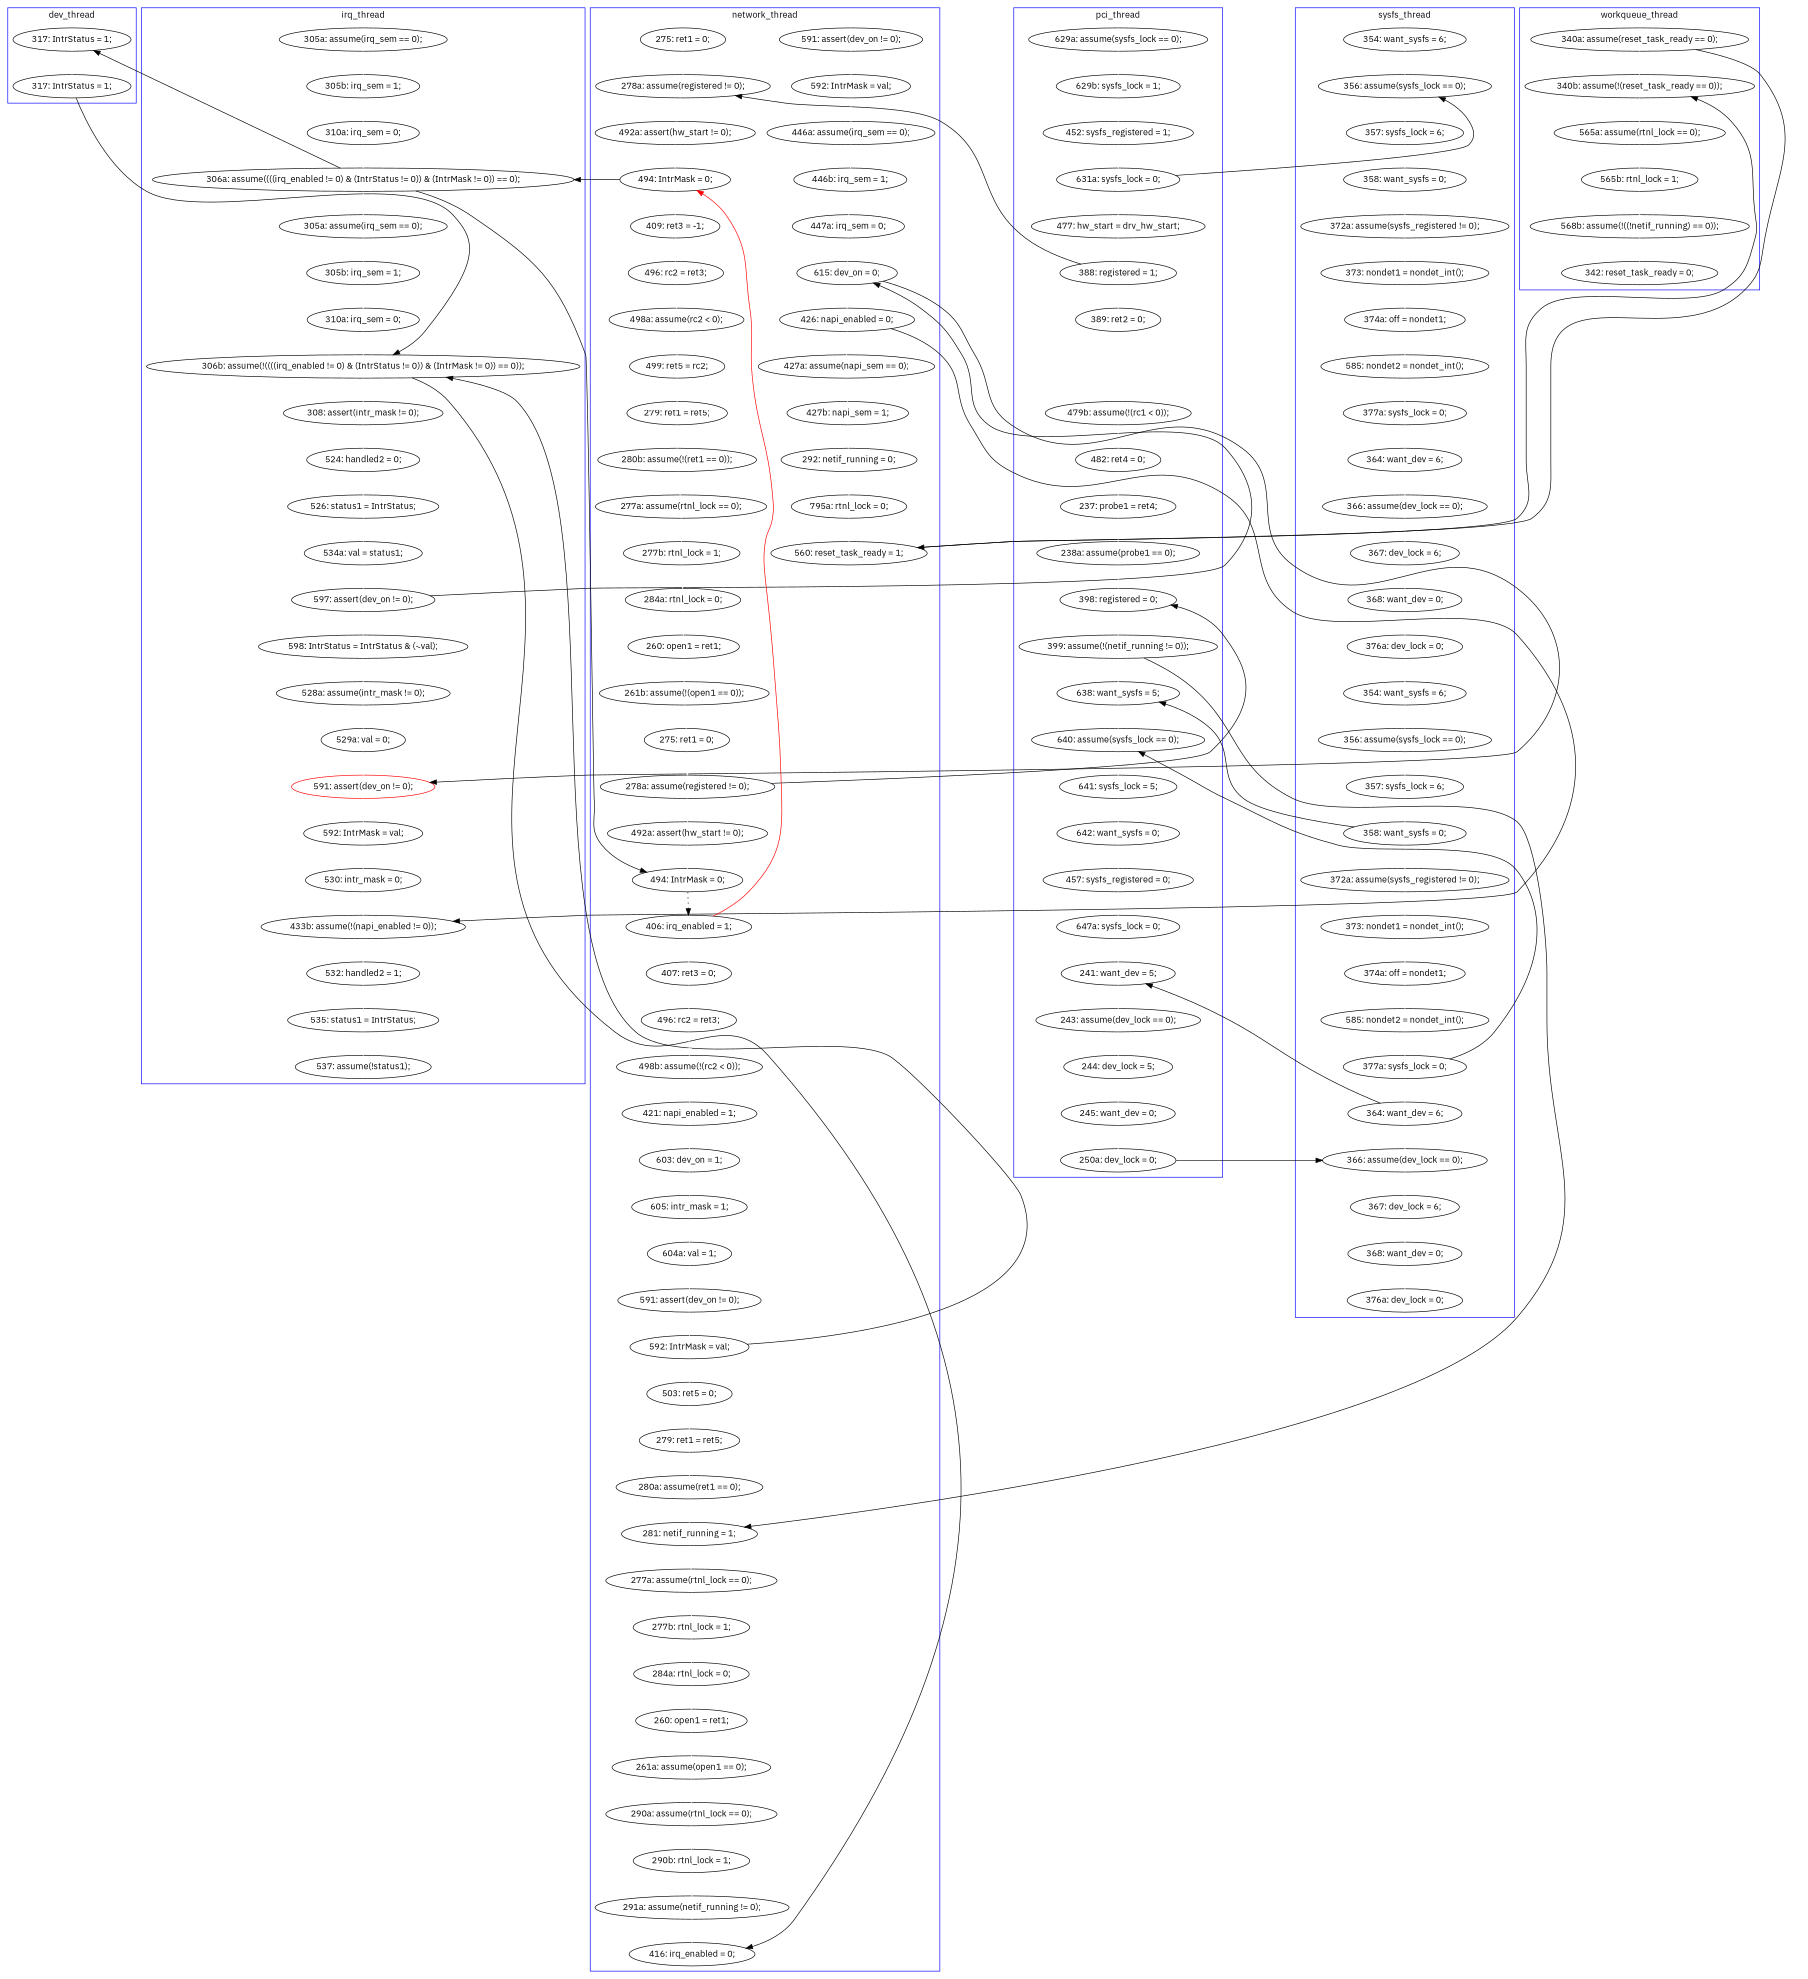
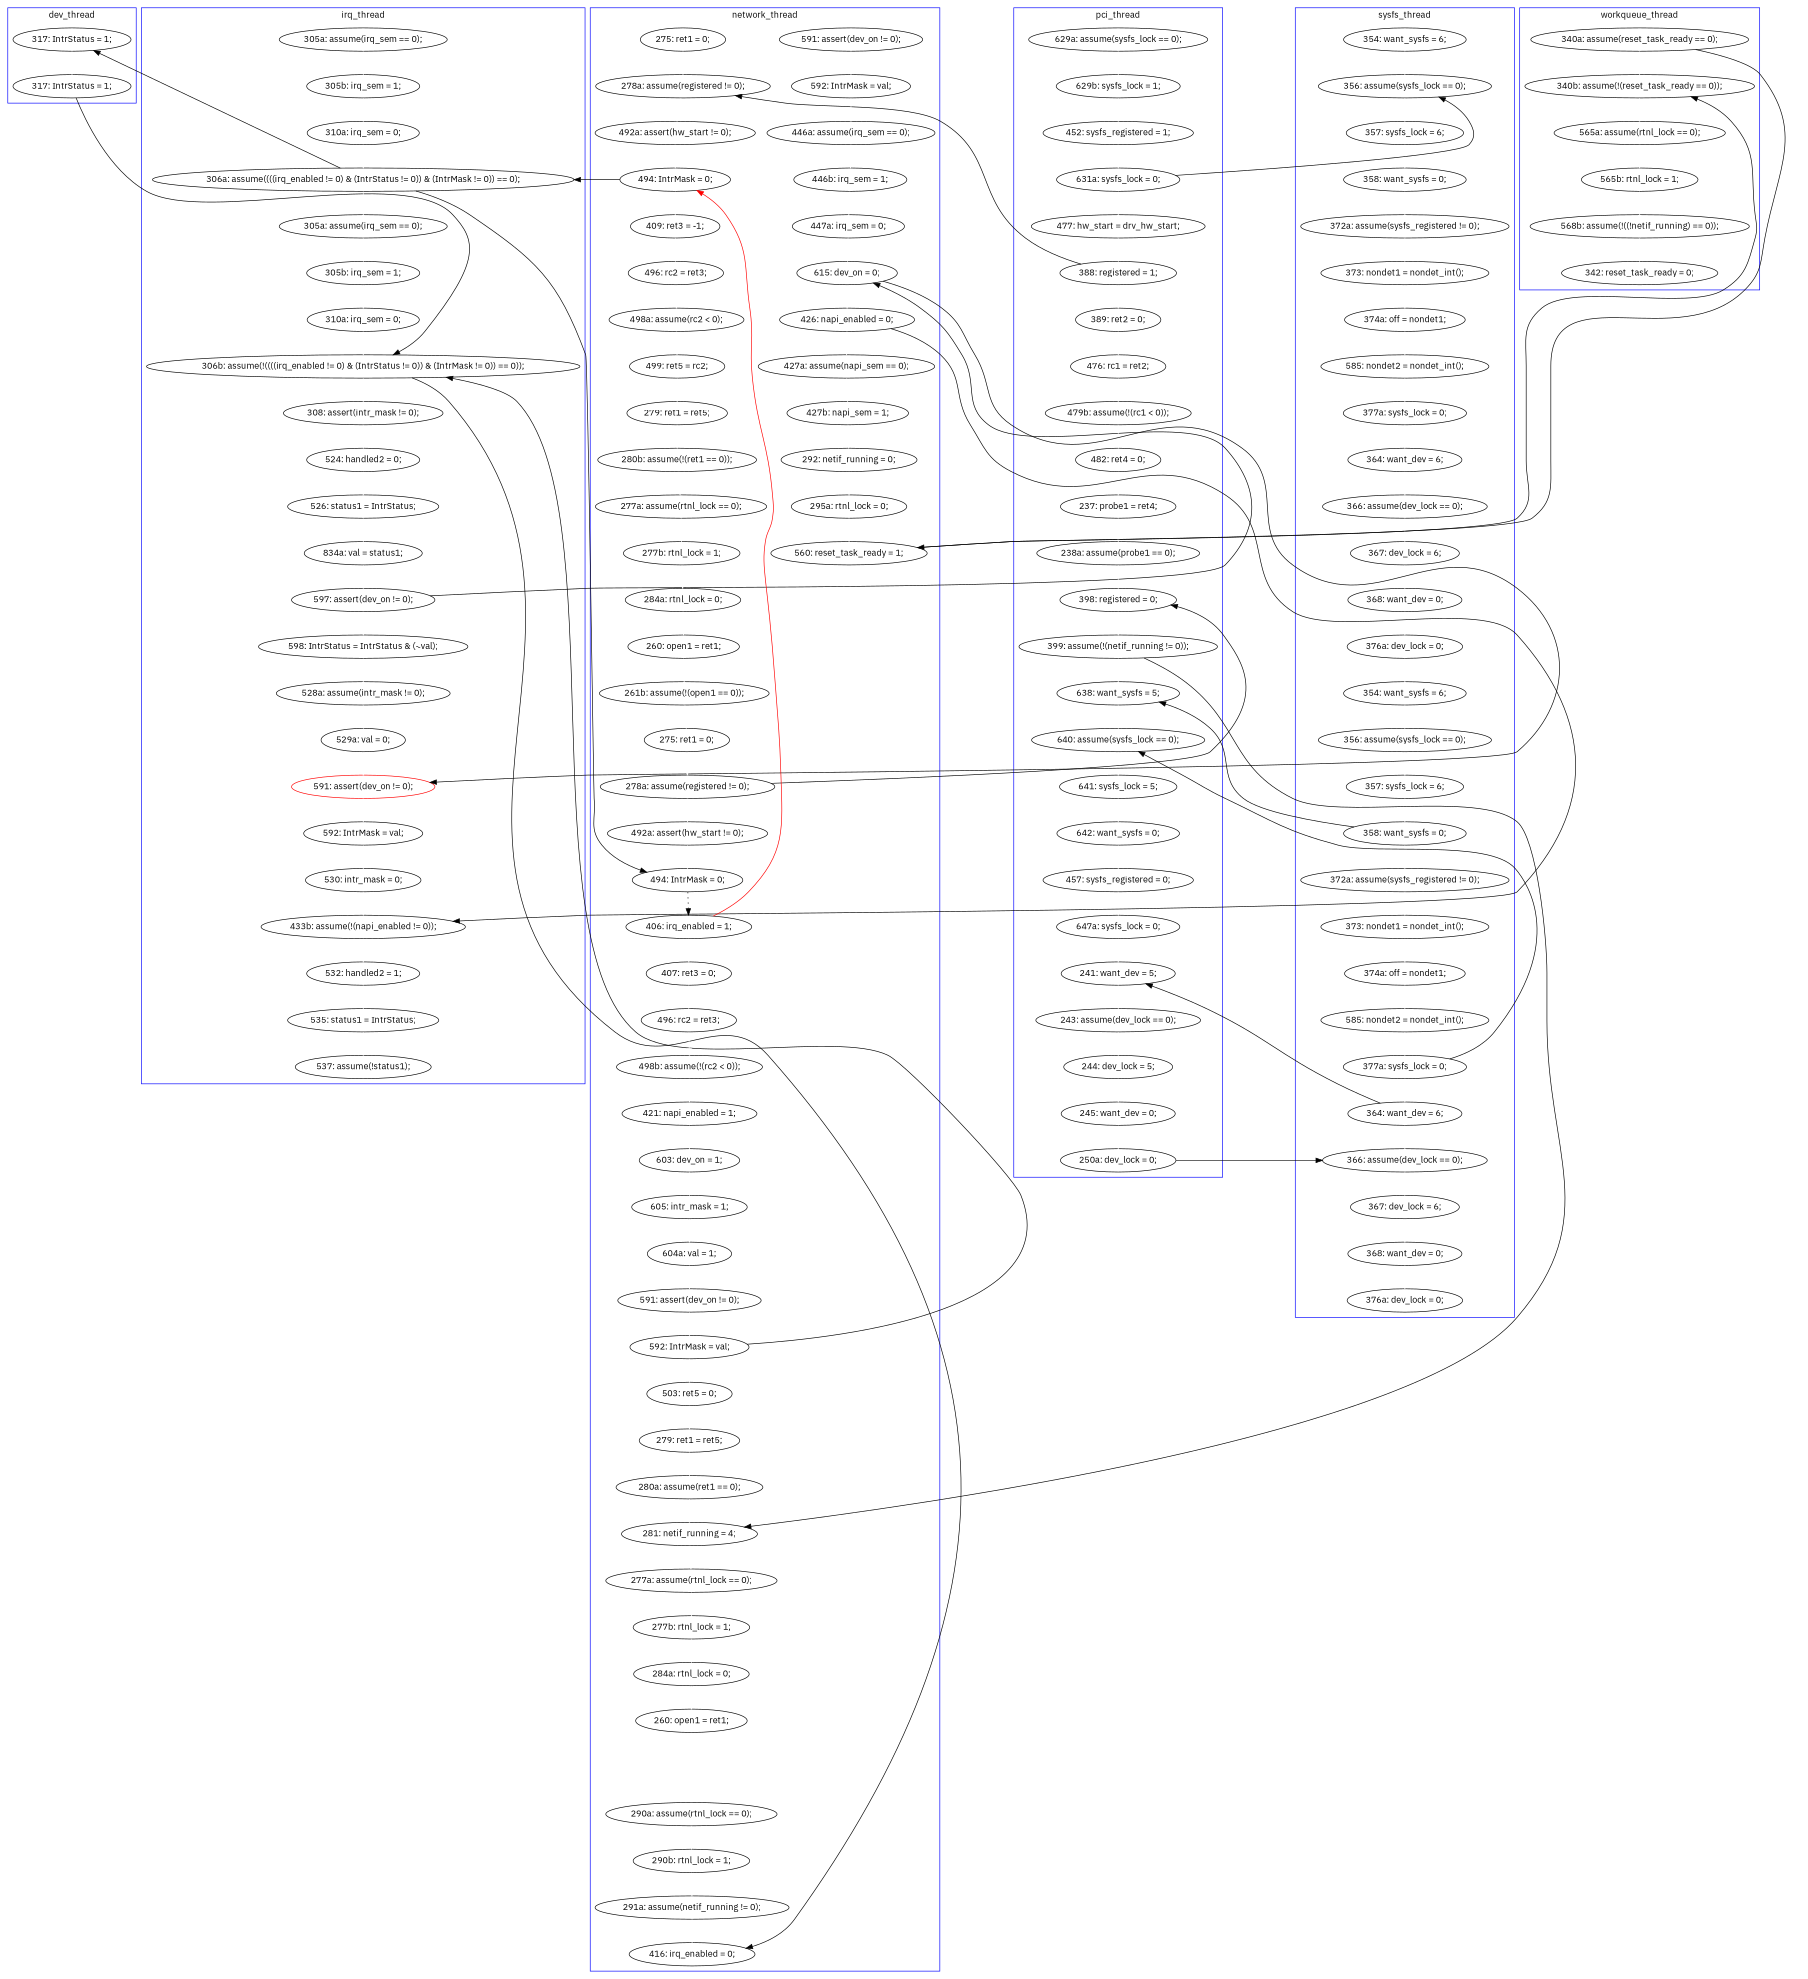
node "476: rc1 = ret2;": added
node "795a: rtnl_lock = 0;": label "795a: rtnl_lock = 0;" -> "295a: rtnl_lock = 0;"
node "534a: val = status1;": label "534a: val = status1;" -> "834a: val = status1;"
node "281: netif_running = 1;": label "281: netif_running = 1;" -> "281: netif_running = 4;"
node "261a: assume(open1 == 0);": removed
